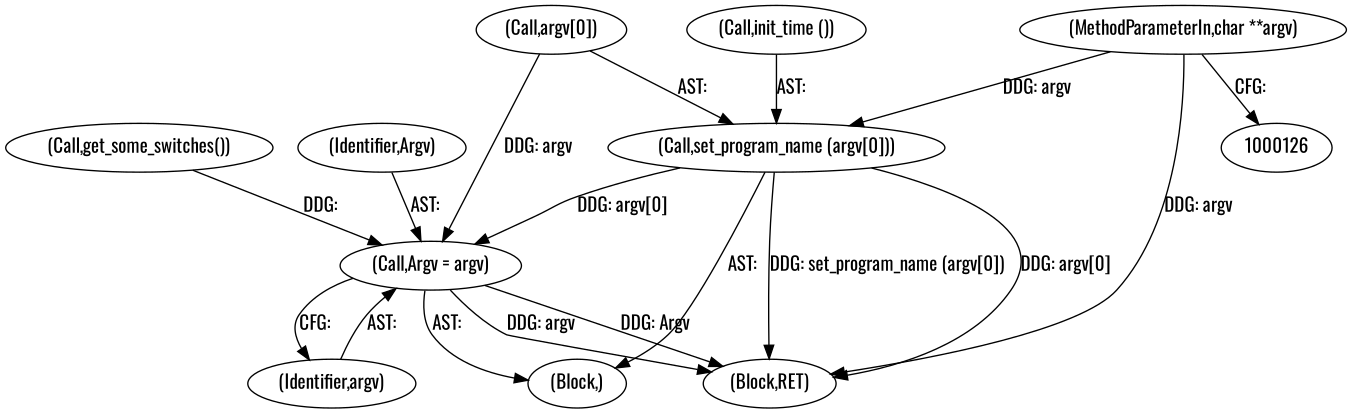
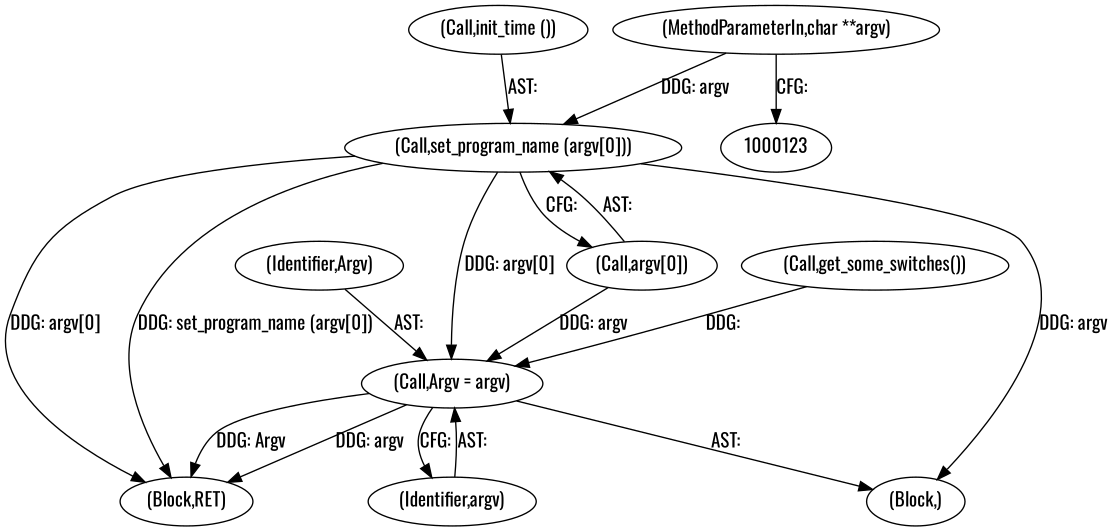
node "1000126": label "1000126" -> "1000123"
edge "(Call,set_program_name (argv[0]))" -> "(Call,argv[0])": added, label "CFG:"
edge "(Call,set_program_name (argv[0]))" -> "(Block,)": label "AST: " -> "DDG: argv"
edge "(MethodParameterIn,char **argv)" -> "(Block,RET)": removed, label "DDG: argv"
